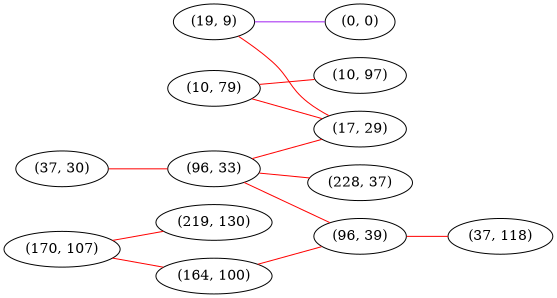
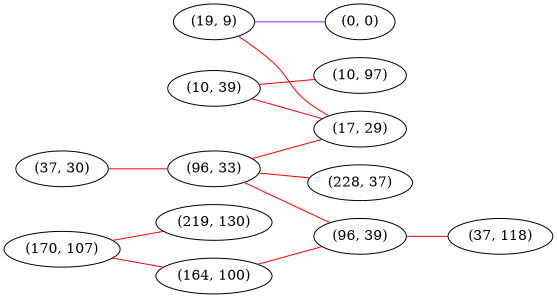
node "(10, 79)": label "(10, 79)" -> "(10, 39)"
